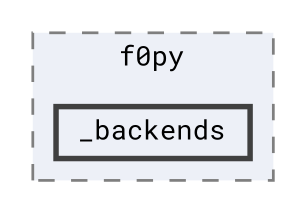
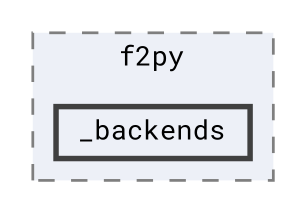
cluster "f0py": label "f0py" -> "f2py"
